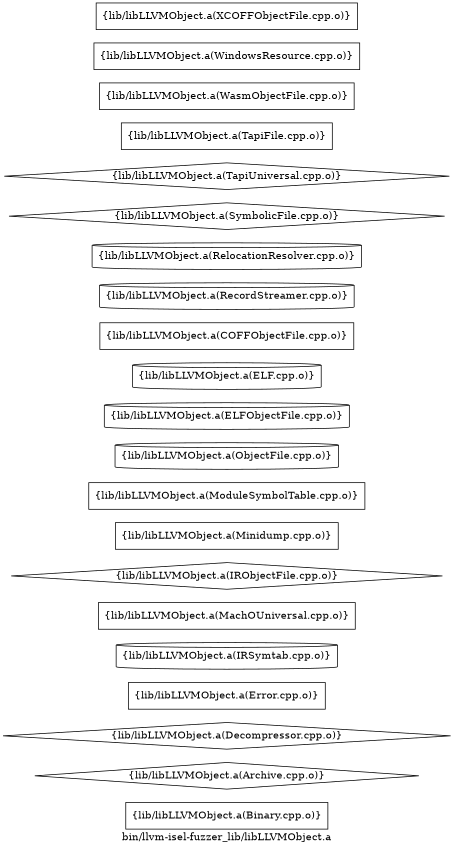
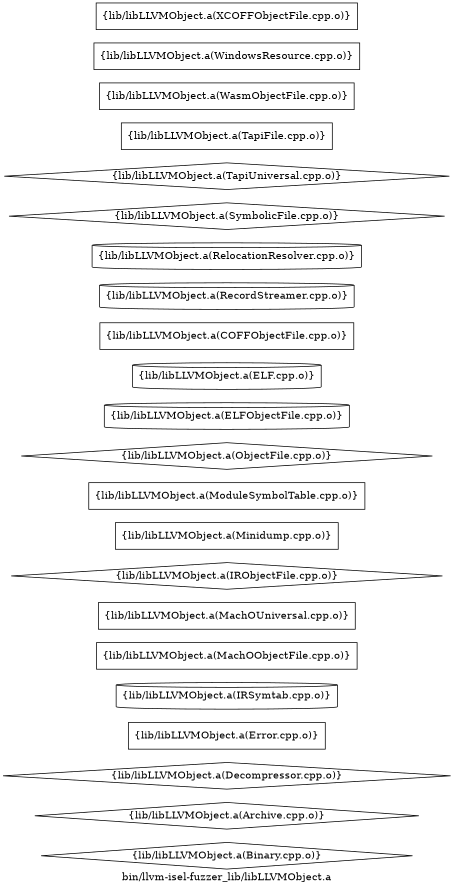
node "{lib/libLLVMObject.a(ObjectFile.cpp.o)}": shape cylinder -> diamond
node "{lib/libLLVMObject.a(MachOObjectFile.cpp.o)}": added
node "{lib/libLLVMObject.a(Binary.cpp.o)}": shape box -> diamond
